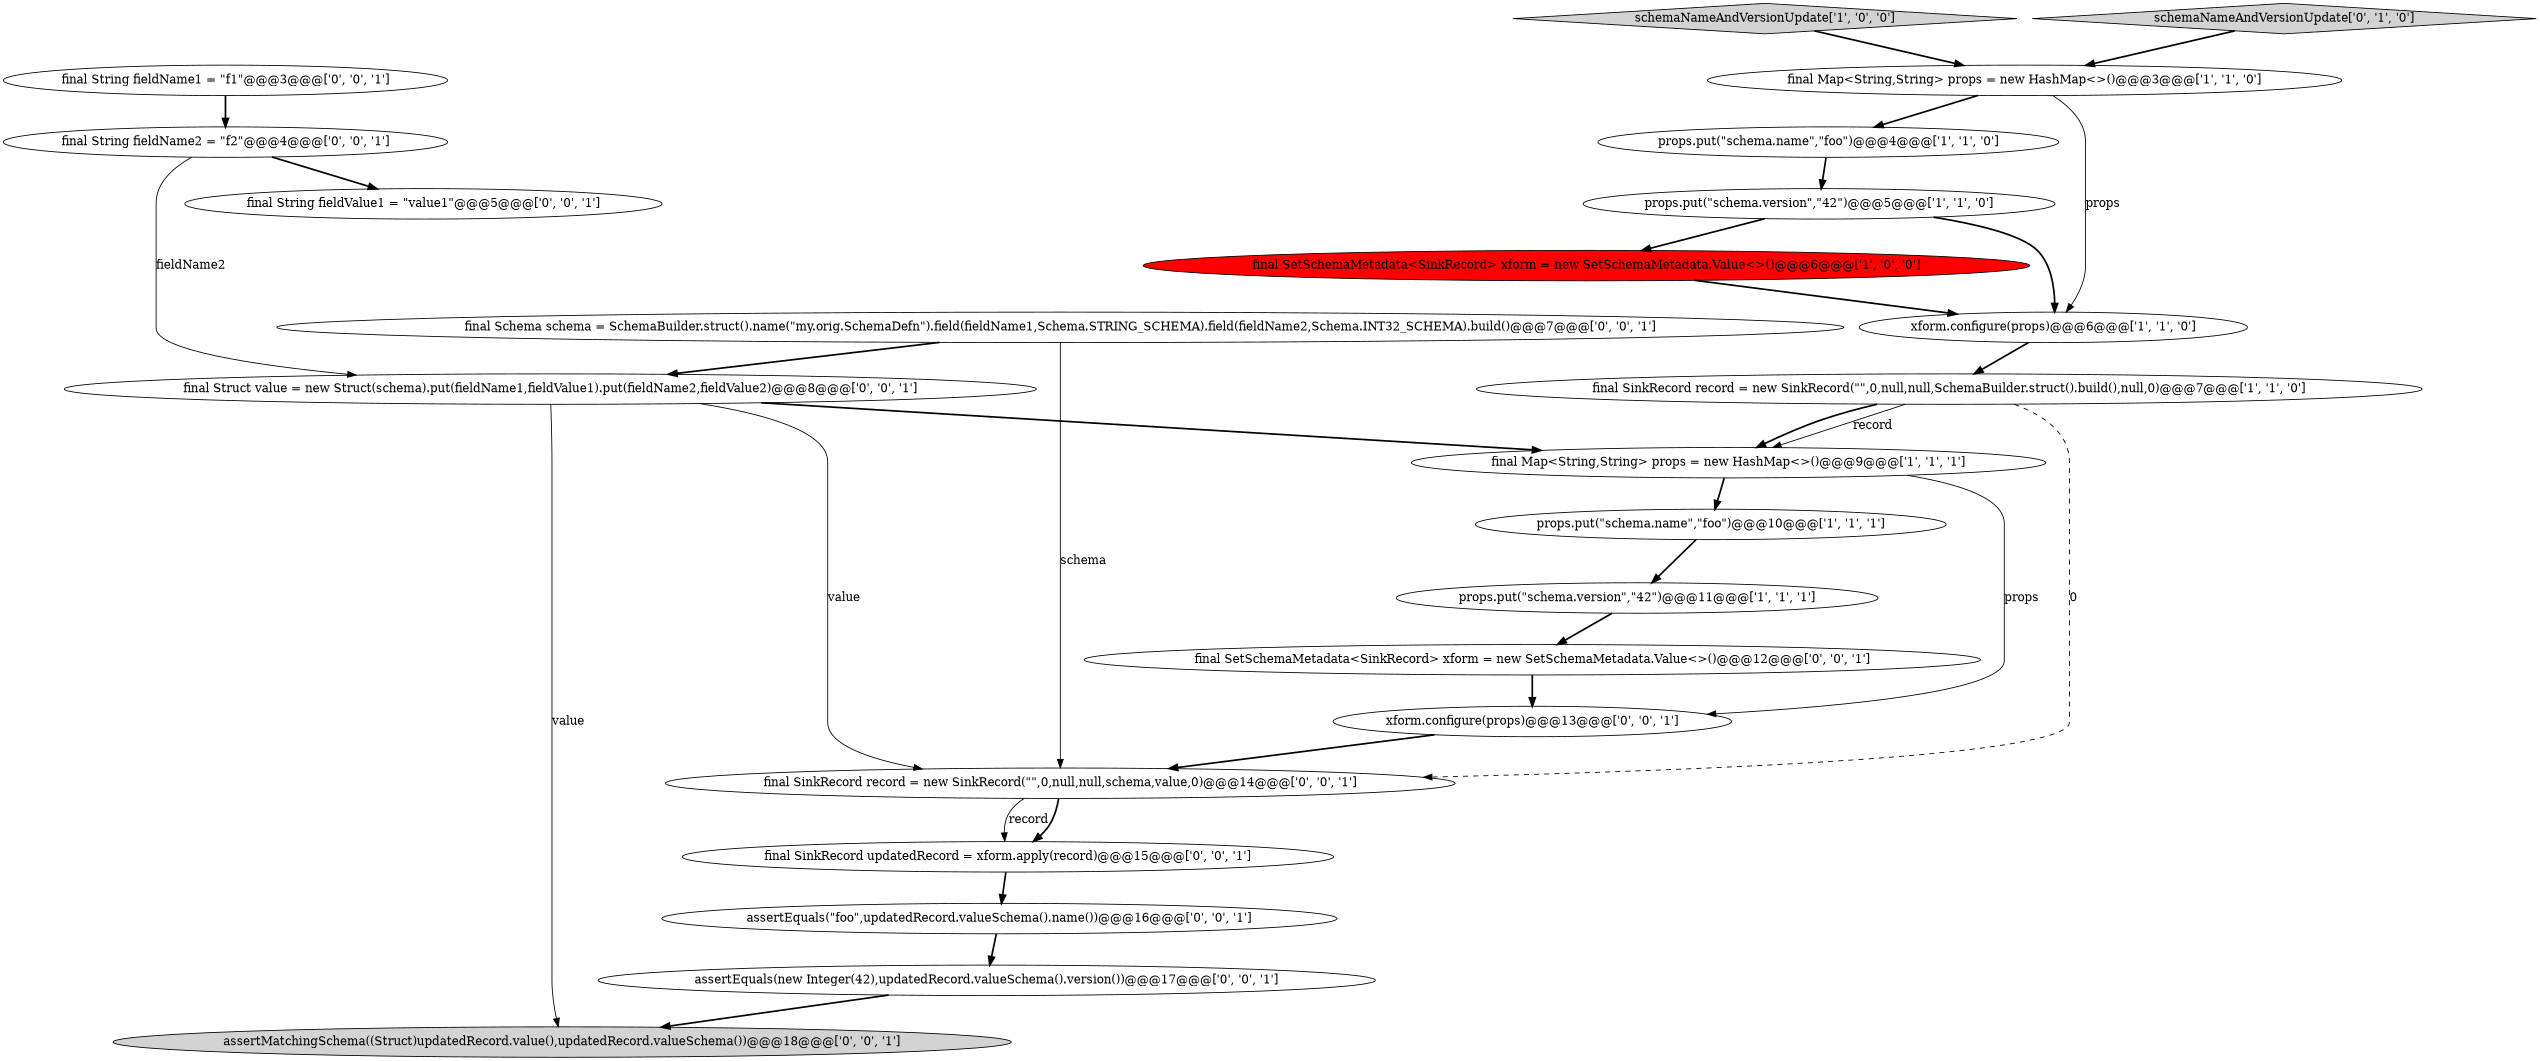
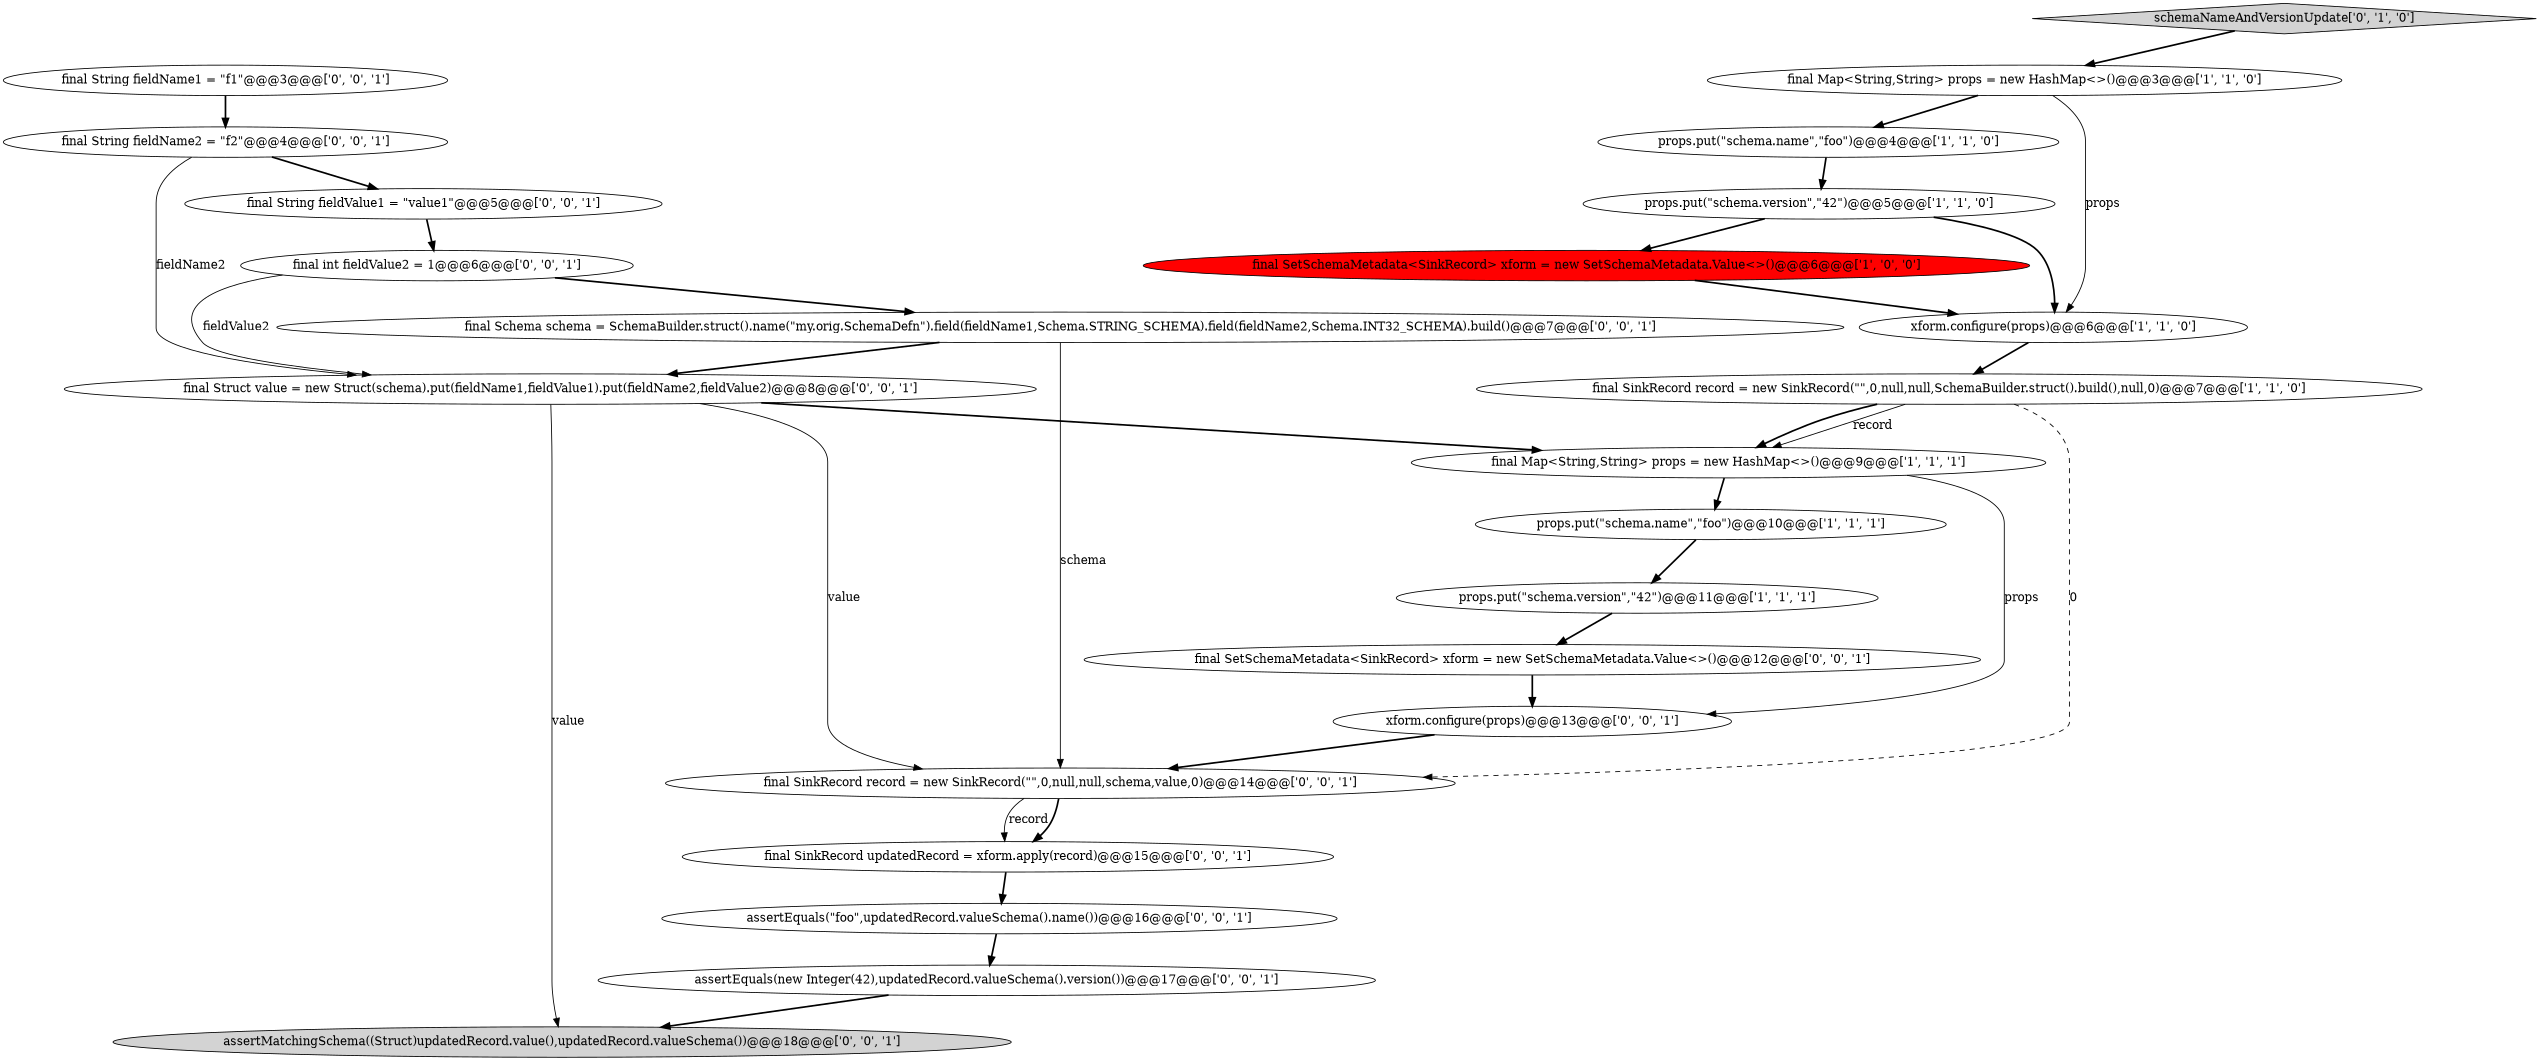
node "schemaNameAndVersionUpdate['1', '0', '0']": removed
node "final int fieldValue2 = 1@@@6@@@['0', '0', '1']": added
